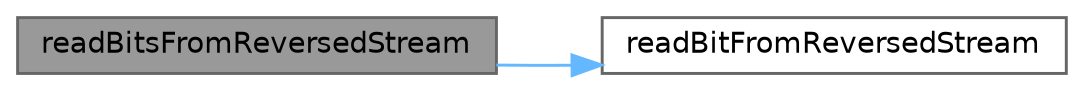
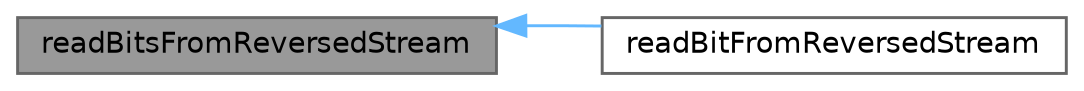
edge "readBitsFromReversedStream" -> "readBitFromReversedStream": reversed
